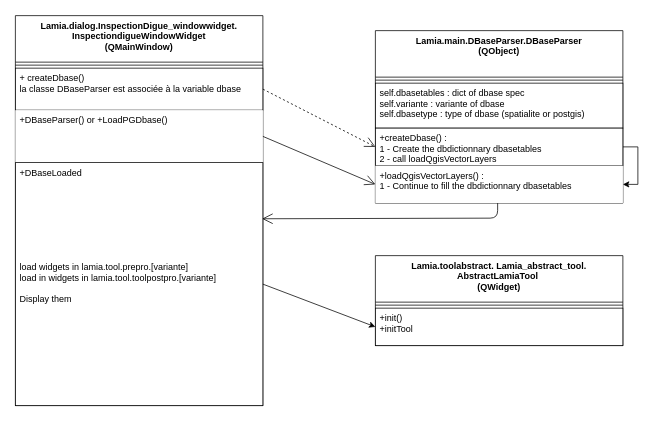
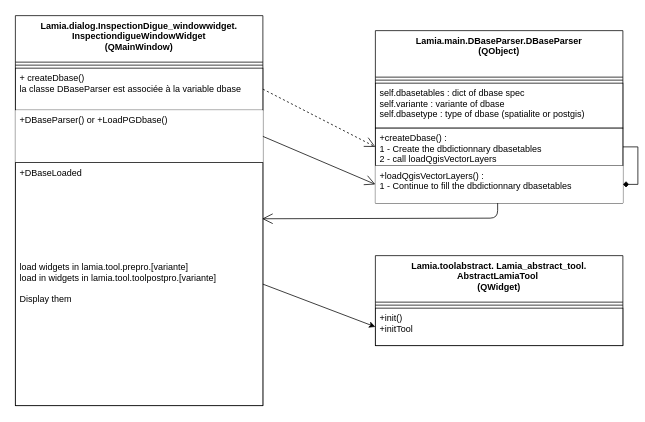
edge "+createDbase() : 1 - Create the dbdictionnary dbasetables 2 - call loadQgisVectorLayers" -> "+loadQgisVectorLayers() : 1 - Continue to fill the dbdictionnary dbasetables": arrowhead classic -> diamond
